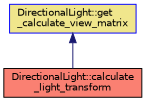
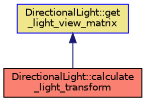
node "DirectionalLight::get _calculate_view_matrix": label "DirectionalLight::get _calculate_view_matrix" -> "DirectionalLight::get _light_view_matrix"
